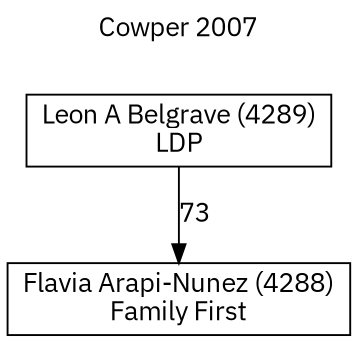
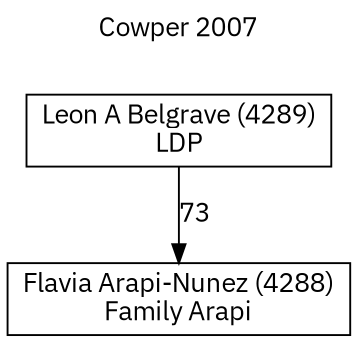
node "Flavia Arapi-Nunez (4288) Family First": label "Flavia Arapi-Nunez (4288) Family First" -> "Flavia Arapi-Nunez (4288) Family Arapi"
